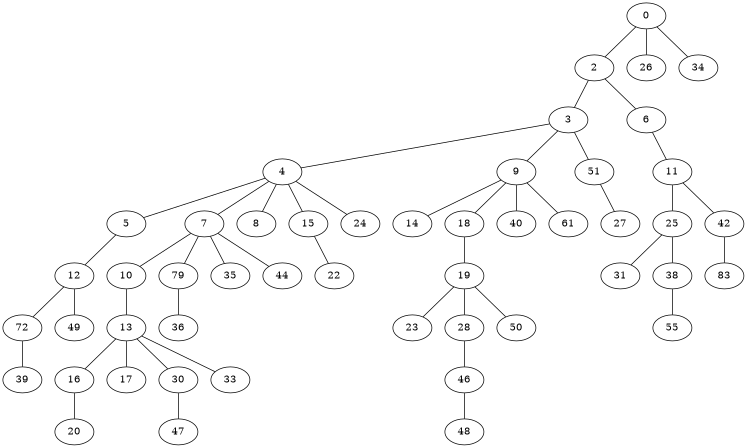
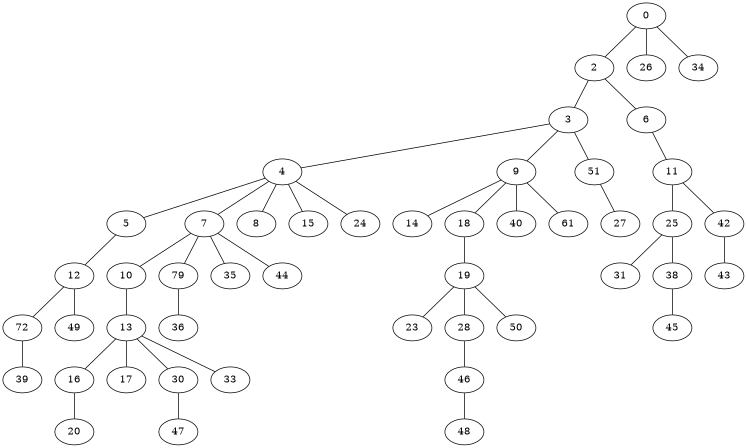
node "22": removed
node "83": label "83" -> "43"
node "55": label "55" -> "45"
